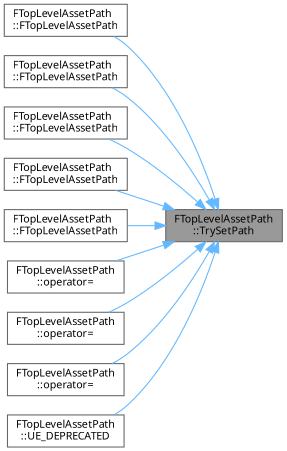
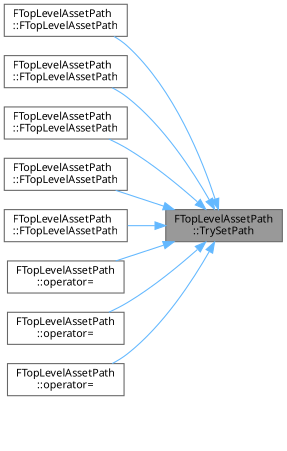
node "FTopLevelAssetPath ::UE_DEPRECATED": removed
